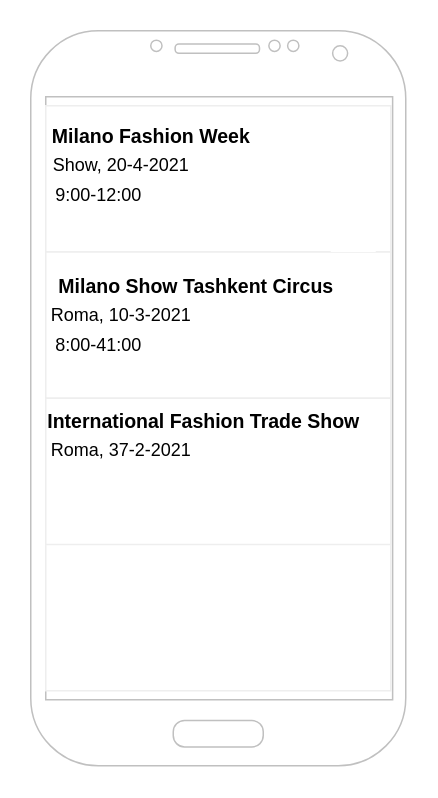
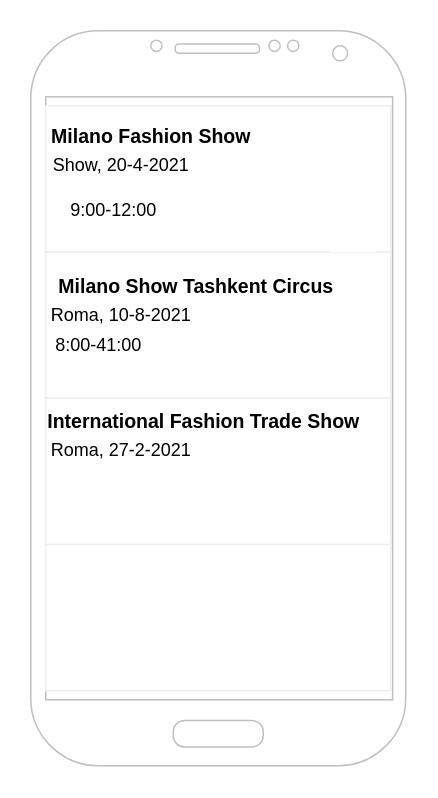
node "Milano Fashion Week": label "Milano Fashion Week" -> "Milano Fashion Show"
node "9:00-12:00": moved (98, 196) -> (113, 211)
node "Roma, 10-3-2021": label "Roma, 10-3-2021" -> "Roma, 10-8-2021"
node "Roma, 37-2-2021": label "Roma, 37-2-2021" -> "Roma, 27-2-2021"
